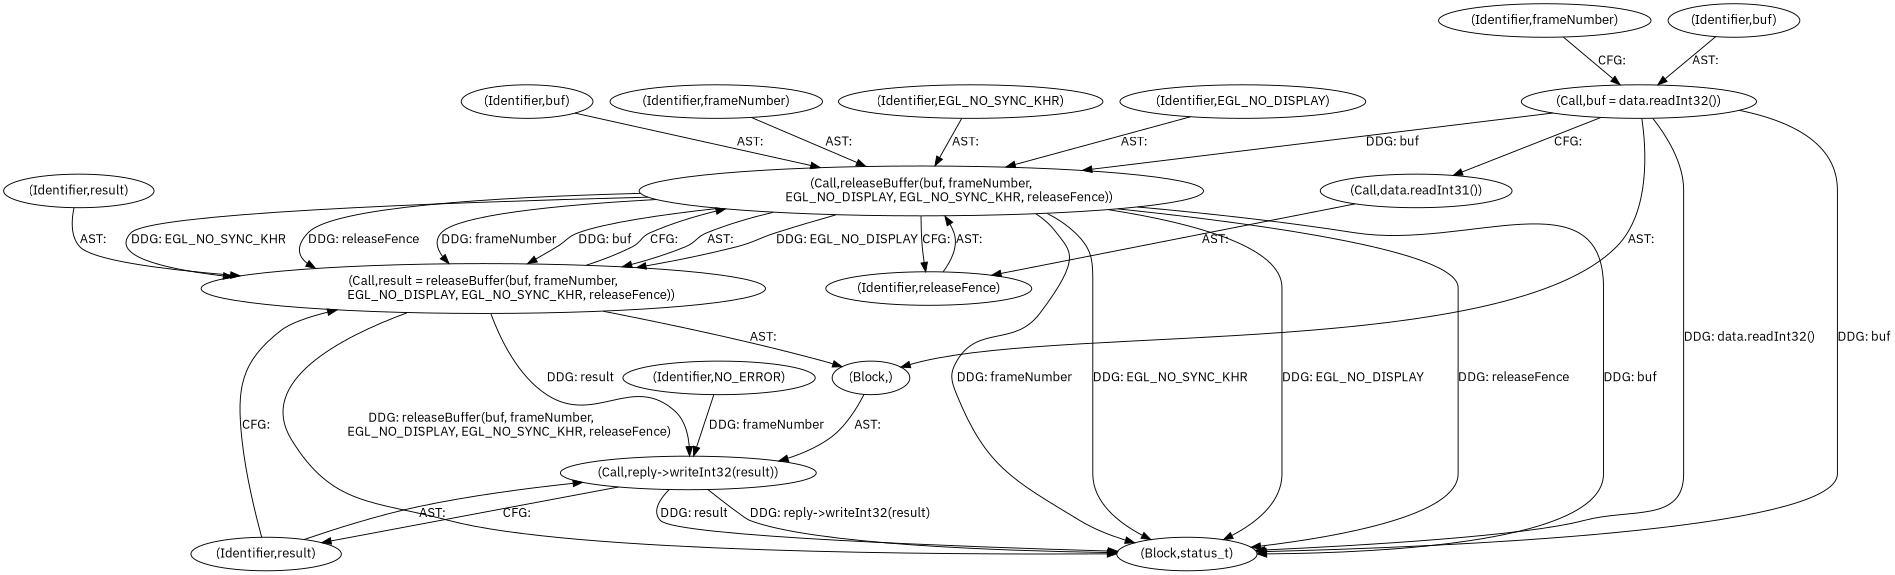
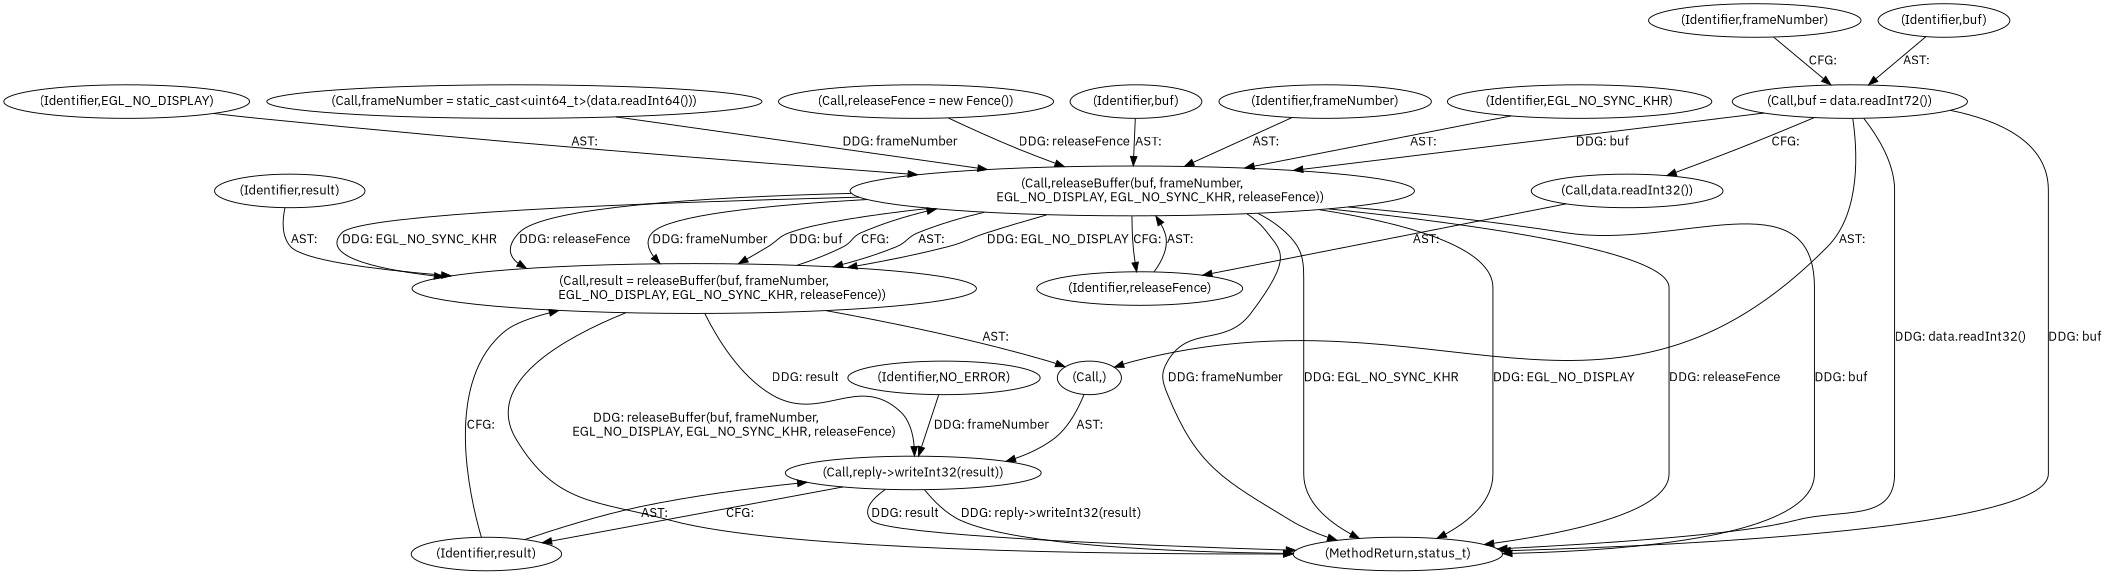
node "(Call,frameNumber = static_cast<uint64_t>(data.readInt64()))": added
node "(Call,releaseFence = new Fence())": added
node "(Call,buf = data.readInt32())": label "(Call,buf = data.readInt32())" -> "(Call,buf = data.readInt72())"
node "(Call,data.readInt31())": label "(Call,data.readInt31())" -> "(Call,data.readInt32())"
node "(Block,)": label "(Block,)" -> "(Call,)"
node "(Block,status_t)": label "(Block,status_t)" -> "(MethodReturn,status_t)"
